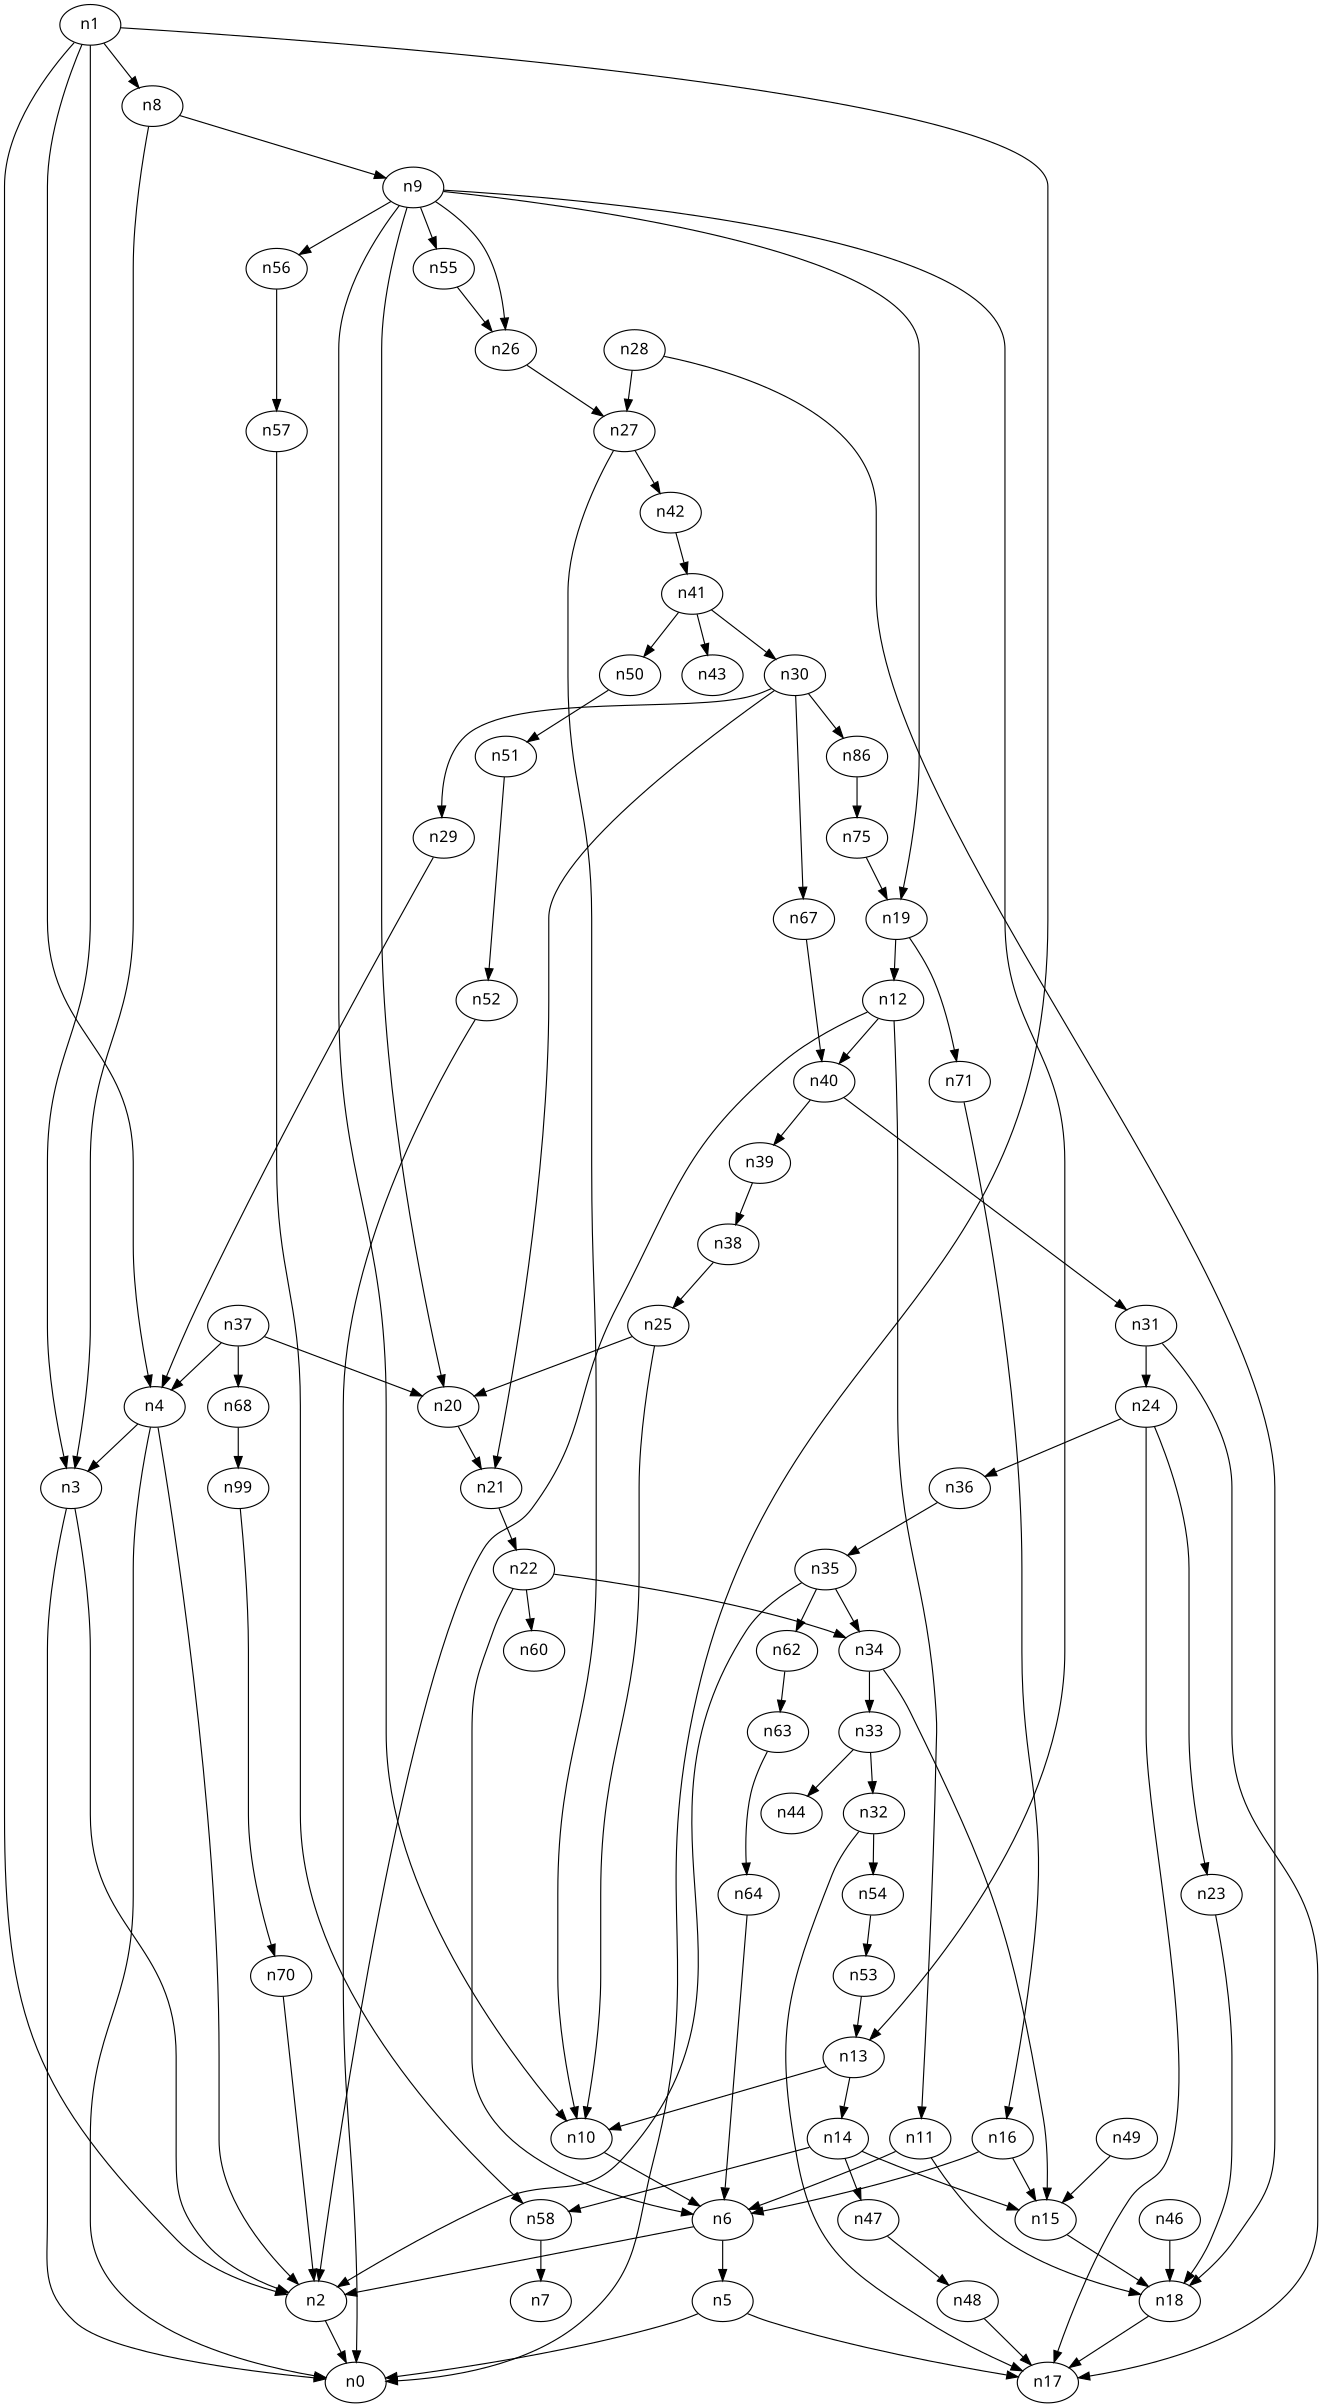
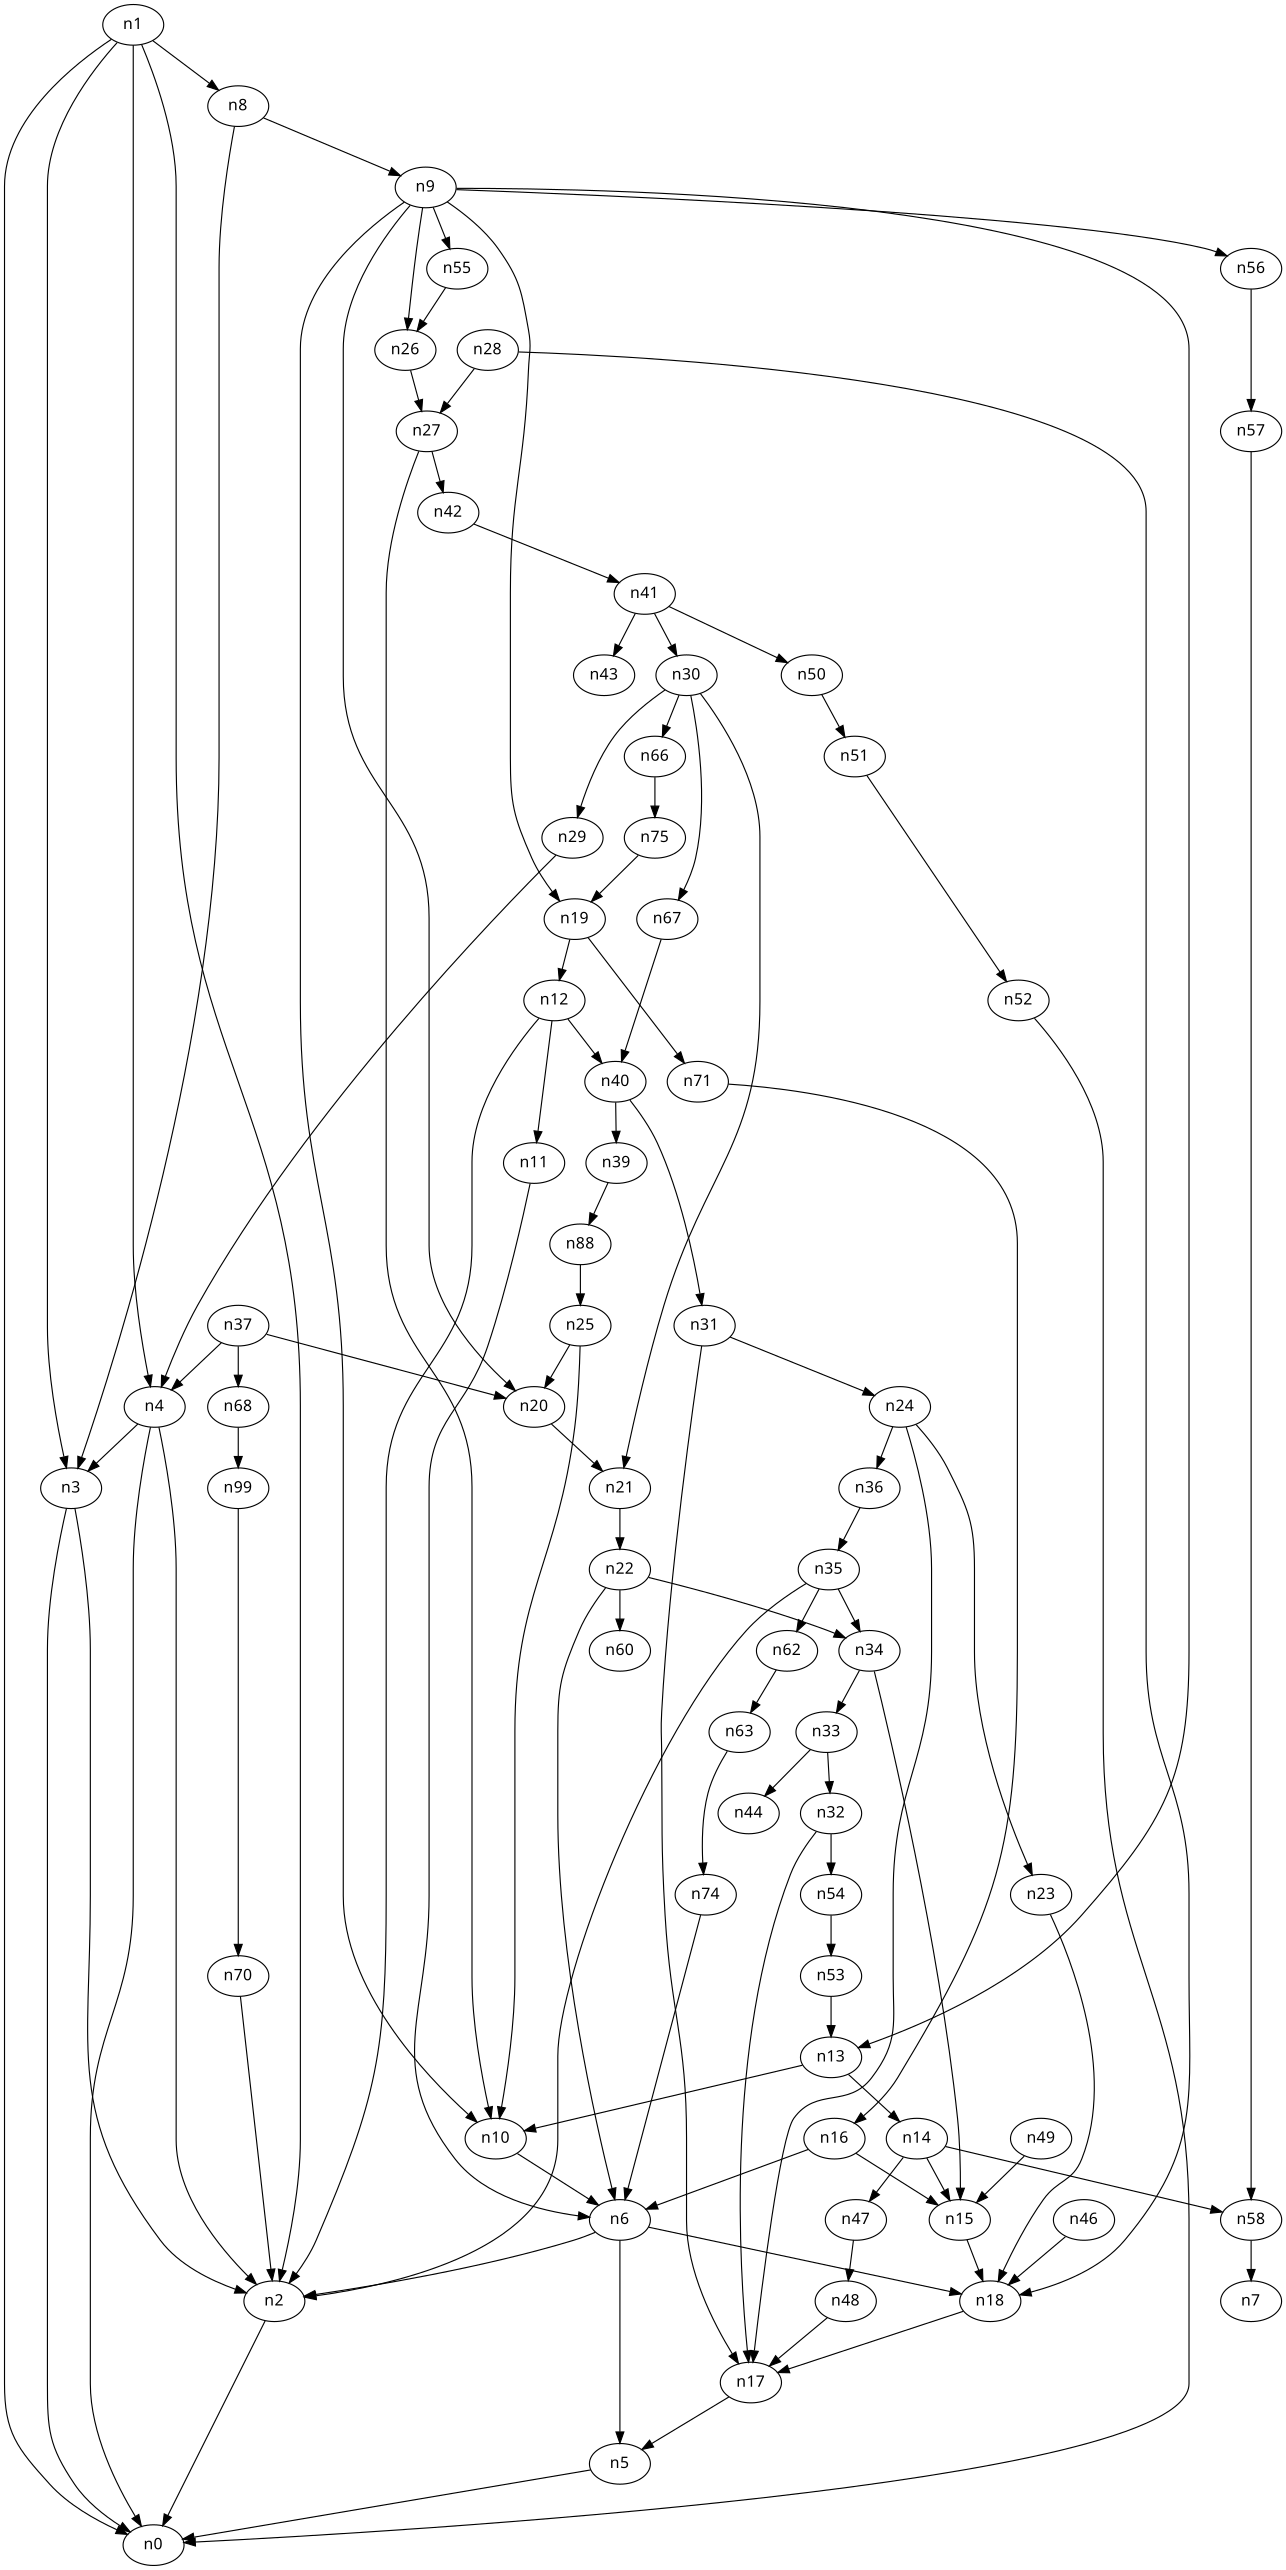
node "n86": label "n86" -> "n66"
node "n38": label "n38" -> "n88"
node "n64": label "n64" -> "n74"
edge "n11" -> "n18": now "n6" -> "n18"
edge "n5" -> "n17": reversed
